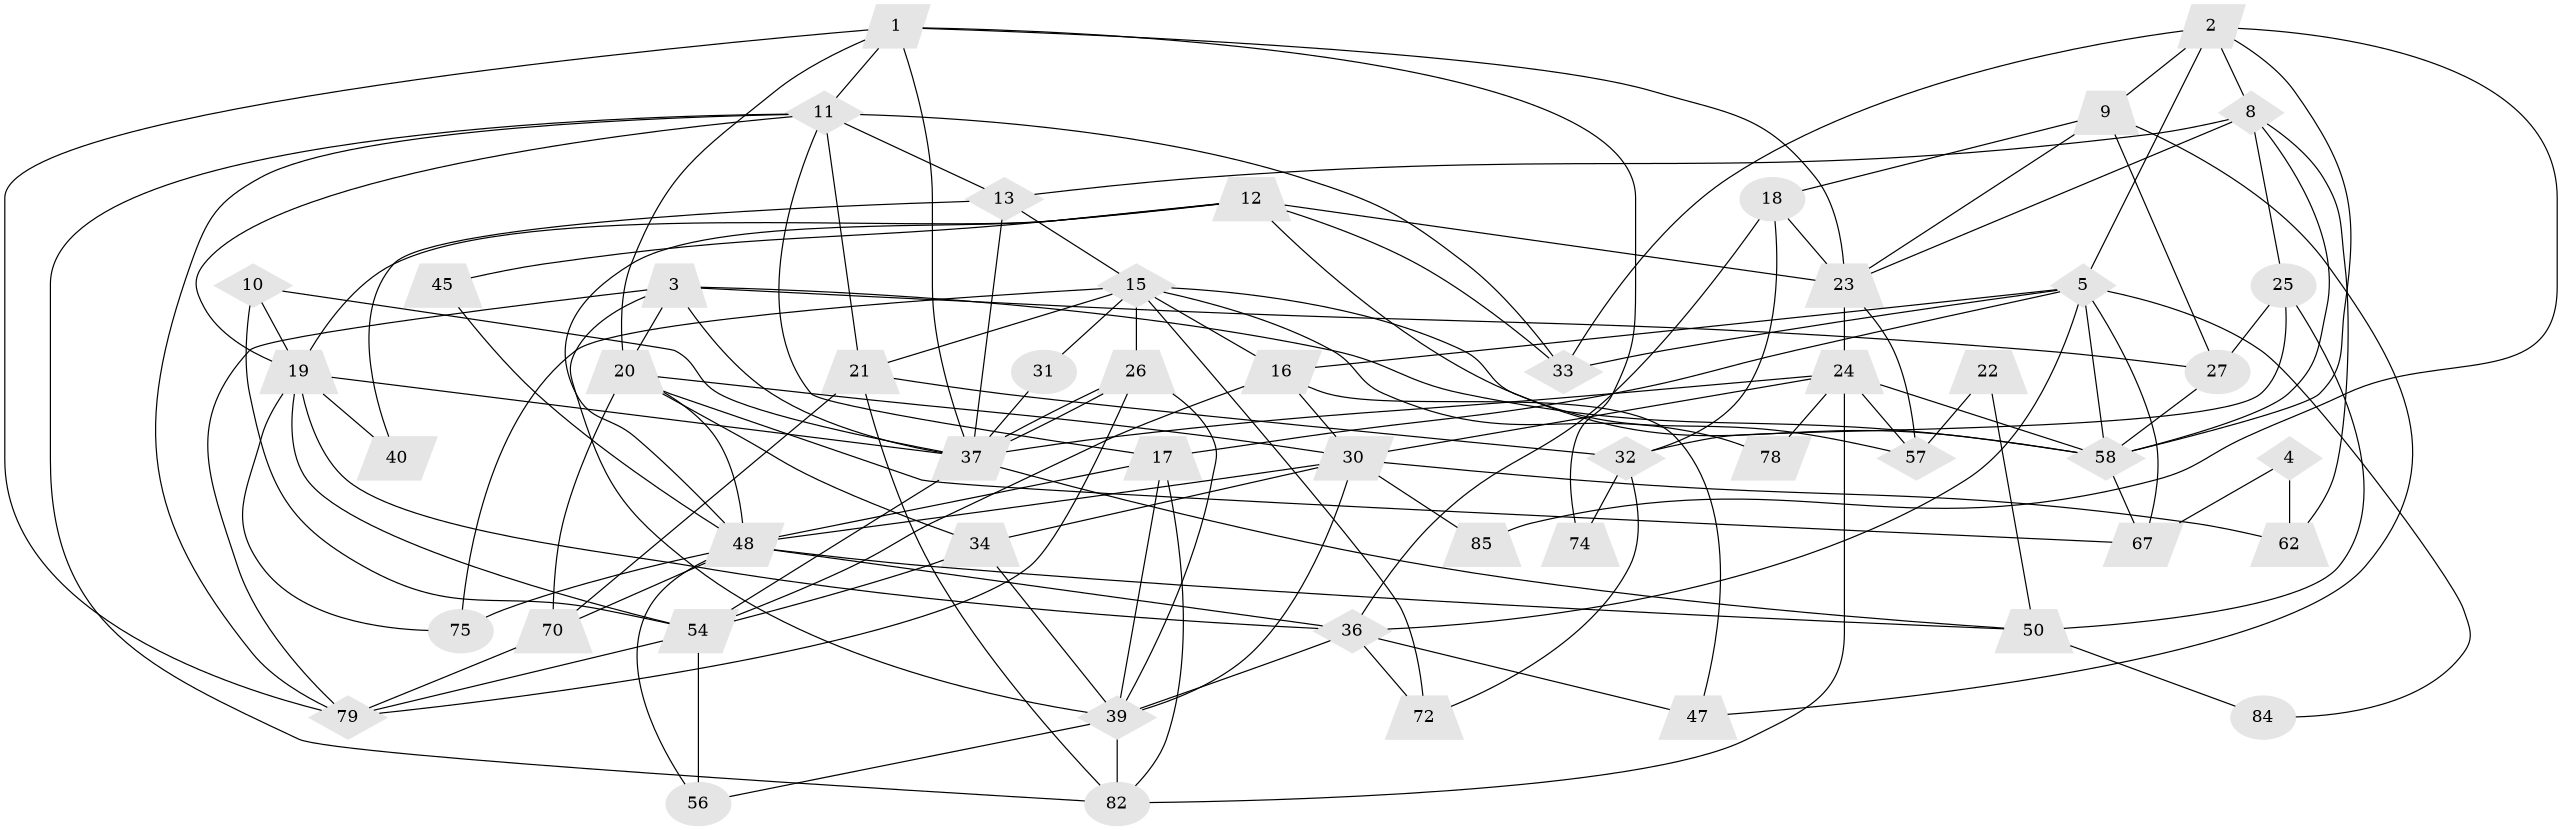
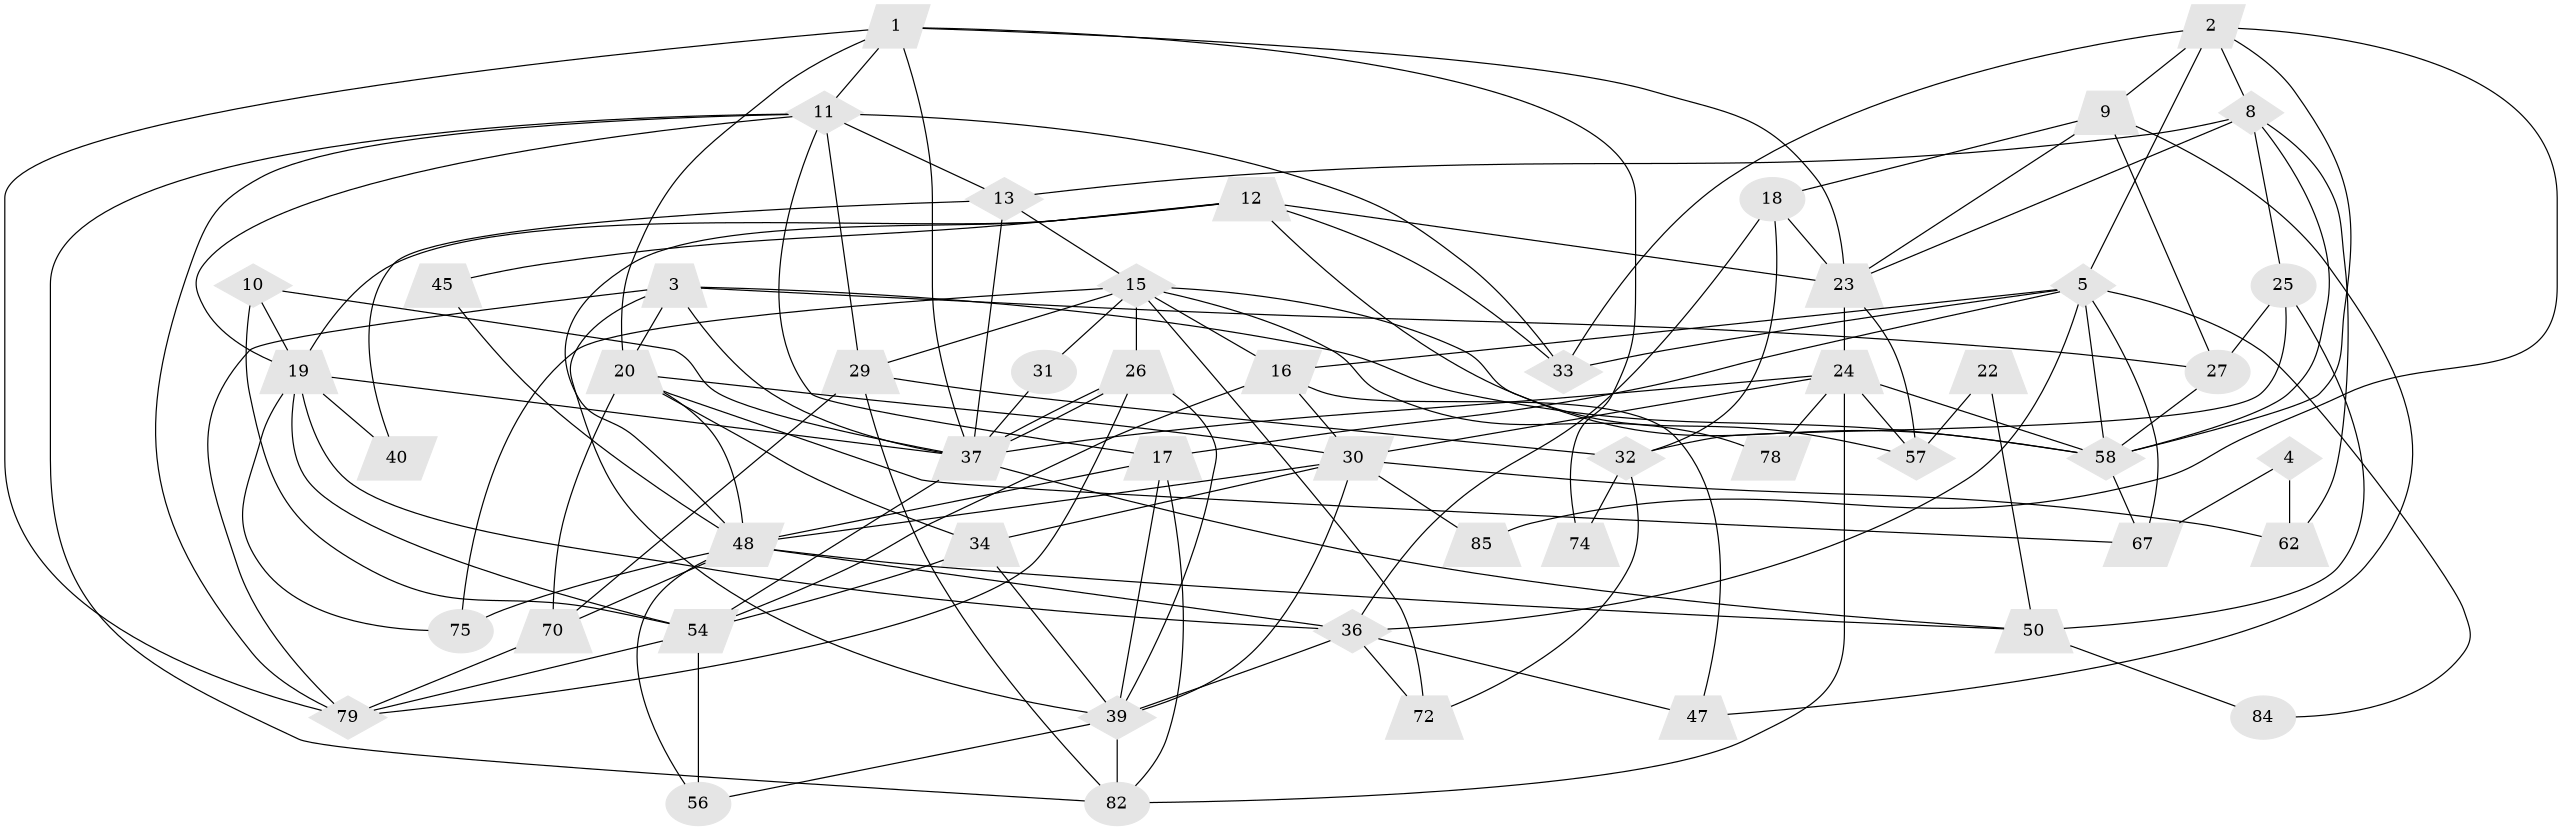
node "21": label "21" -> "29"
